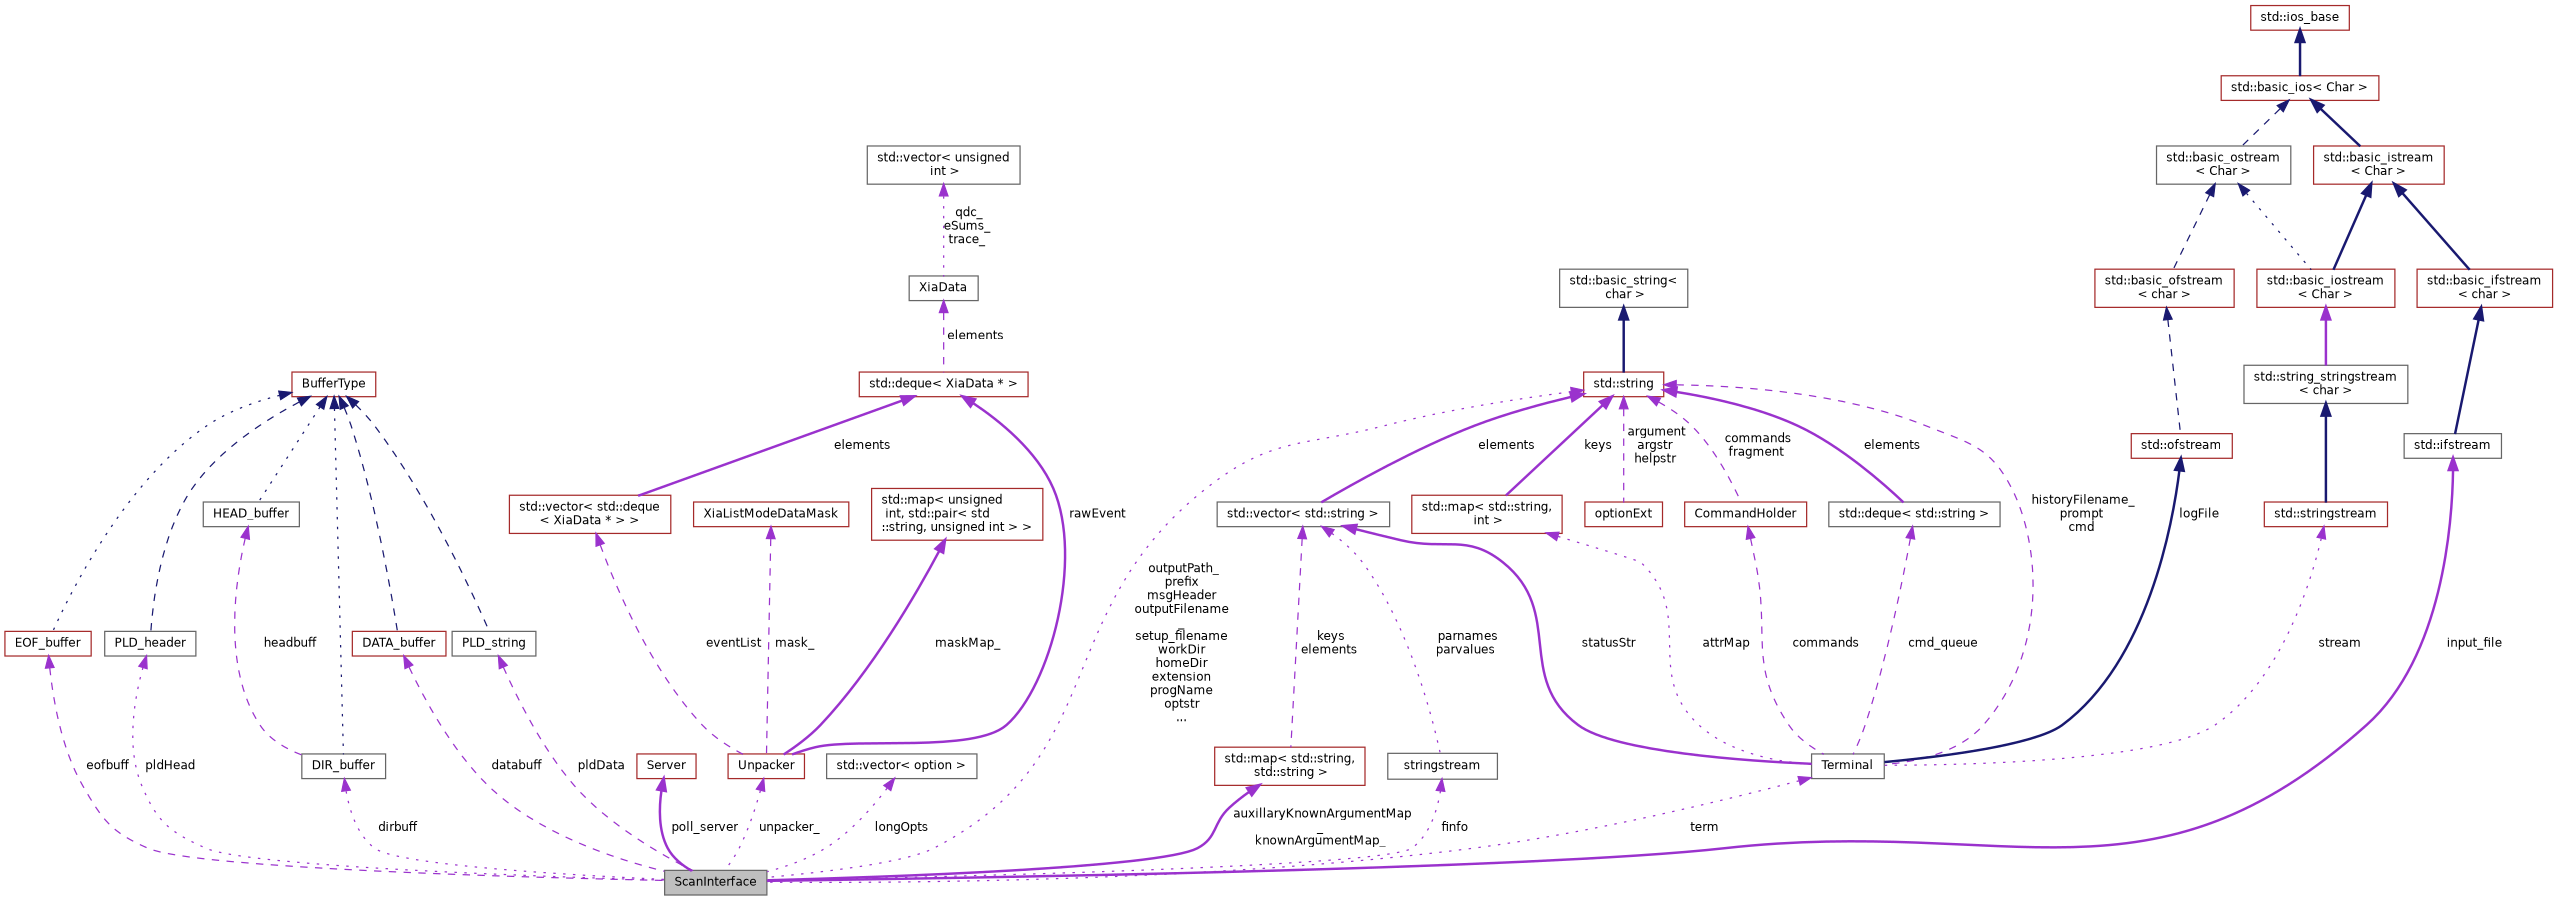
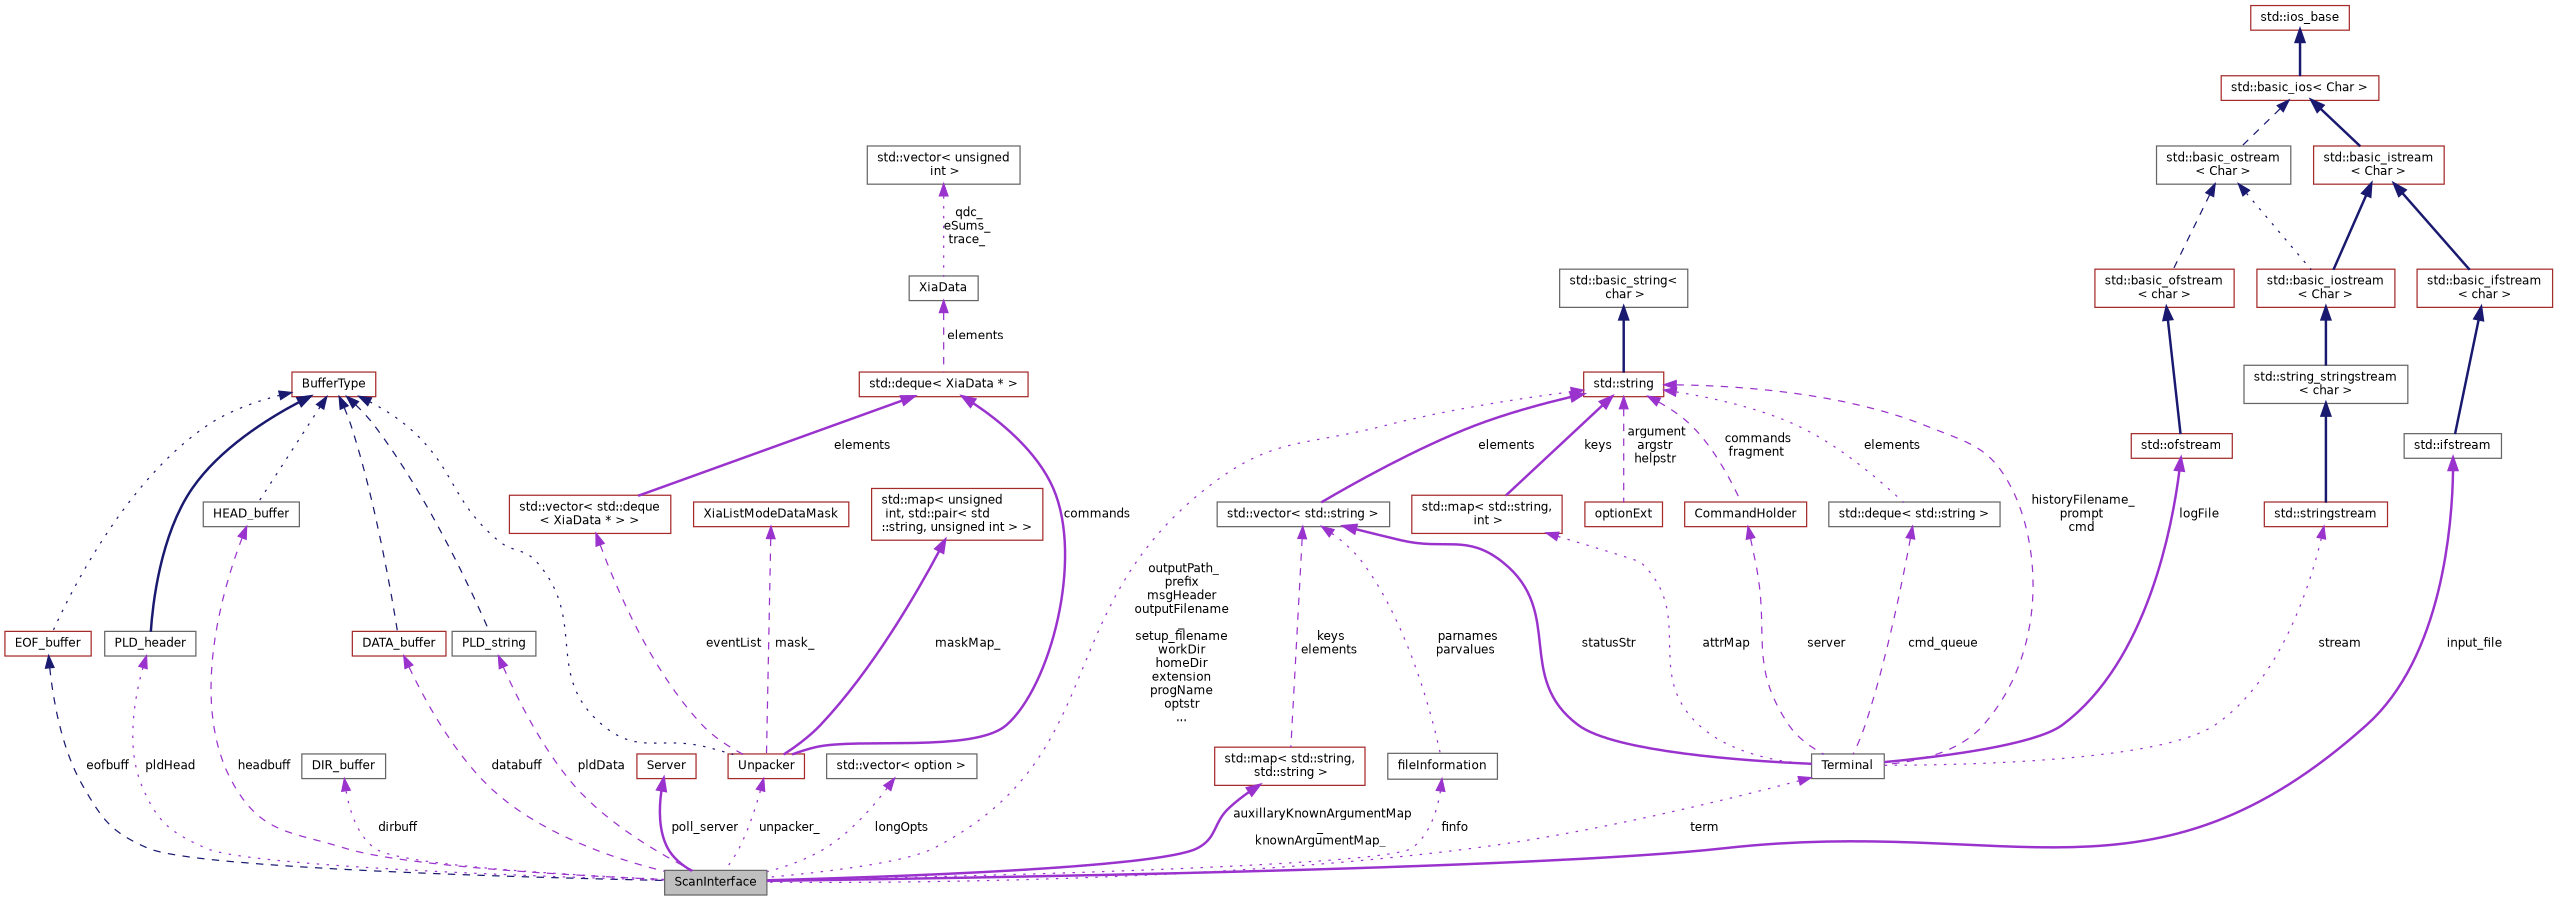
edge "std::string_stringstream < char >" -> "std::basic_iostream < Char >": color darkorchid3 -> midnightblue
edge "std::ofstream" -> "std::basic_ofstream < char >": style dashed -> bold
edge "std::deque< std::string >" -> "std::string": style bold -> dotted
edge "PLD_header" -> "BufferType": style dashed -> bold
edge "Unpacker" -> "std::deque< XiaData * >": label " rawEvent" -> " commands"
edge "DIR_buffer" -> "BufferType": now "Unpacker" -> "BufferType"
edge "Terminal" -> "CommandHolder": label " commands" -> " server"
edge "DIR_buffer" -> "HEAD_buffer": now "ScanInterface" -> "HEAD_buffer"
edge "Terminal" -> "std::ofstream": color midnightblue -> darkorchid3
node "stringstream": label "stringstream" -> "fileInformation"
edge "ScanInterface" -> "EOF_buffer": color darkorchid3 -> midnightblue
